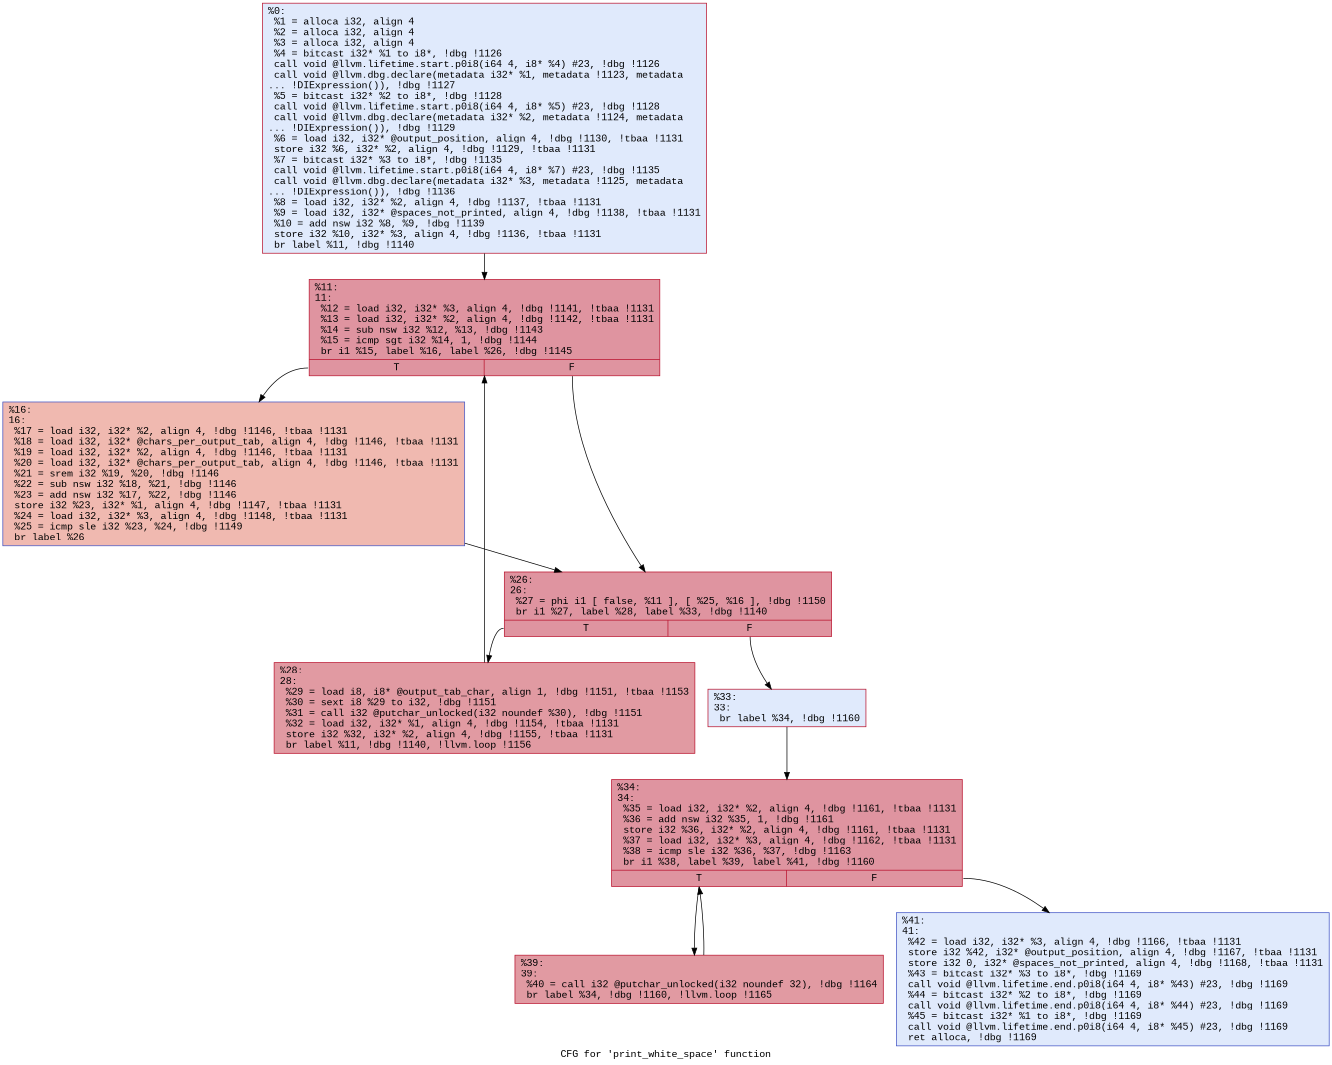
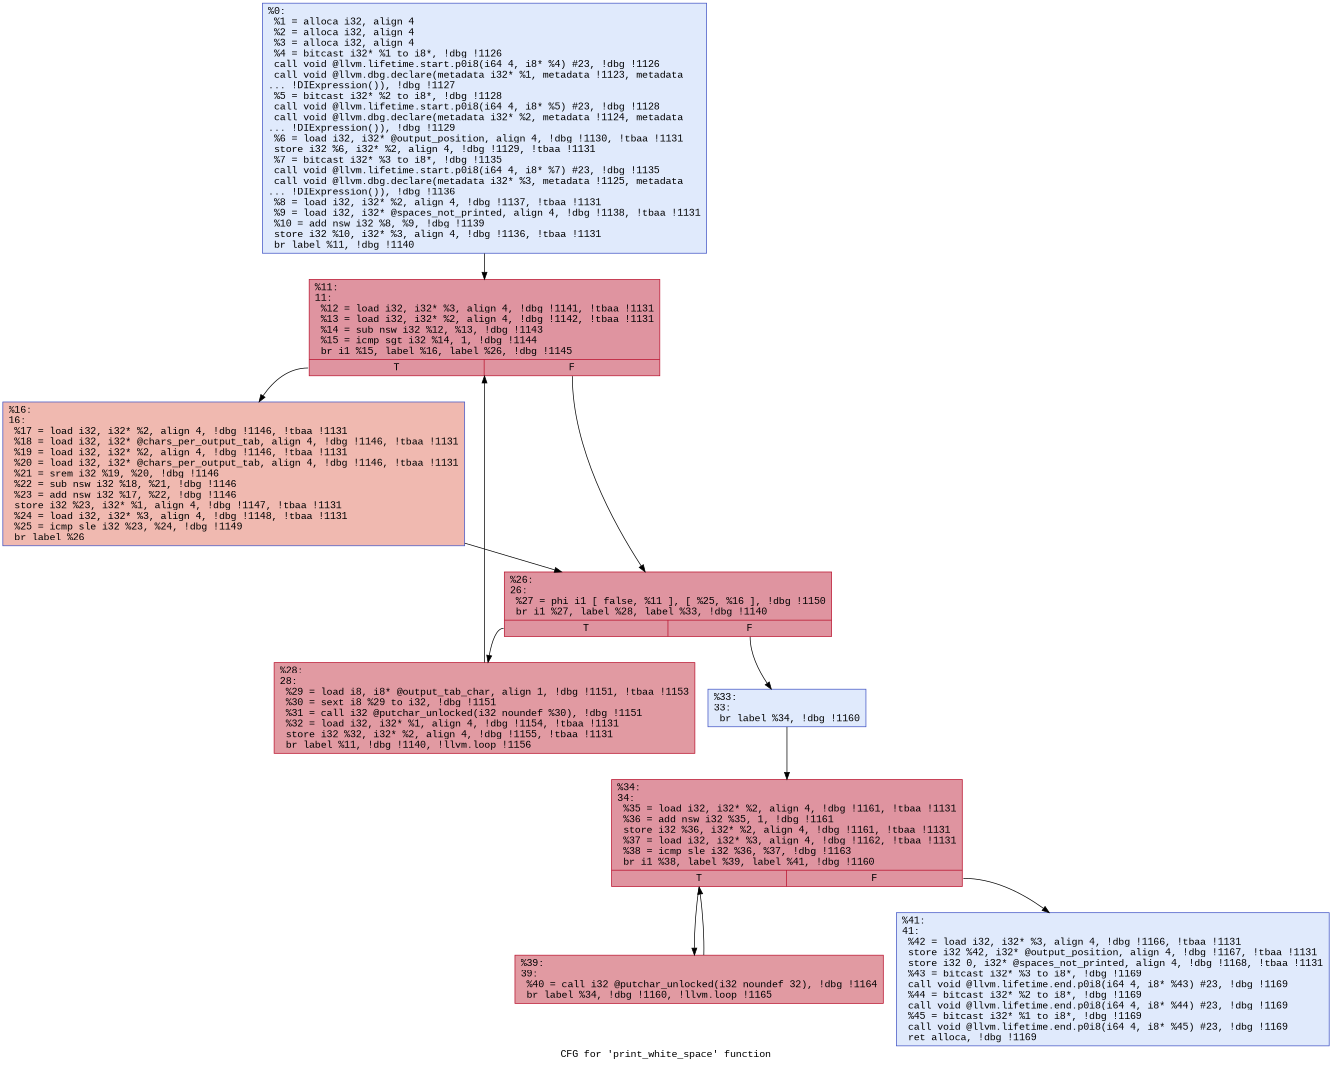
node "%0:": color #b70d28ff -> #3d50c3ff
node "%33:": color #b70d28ff -> #3d50c3ff
